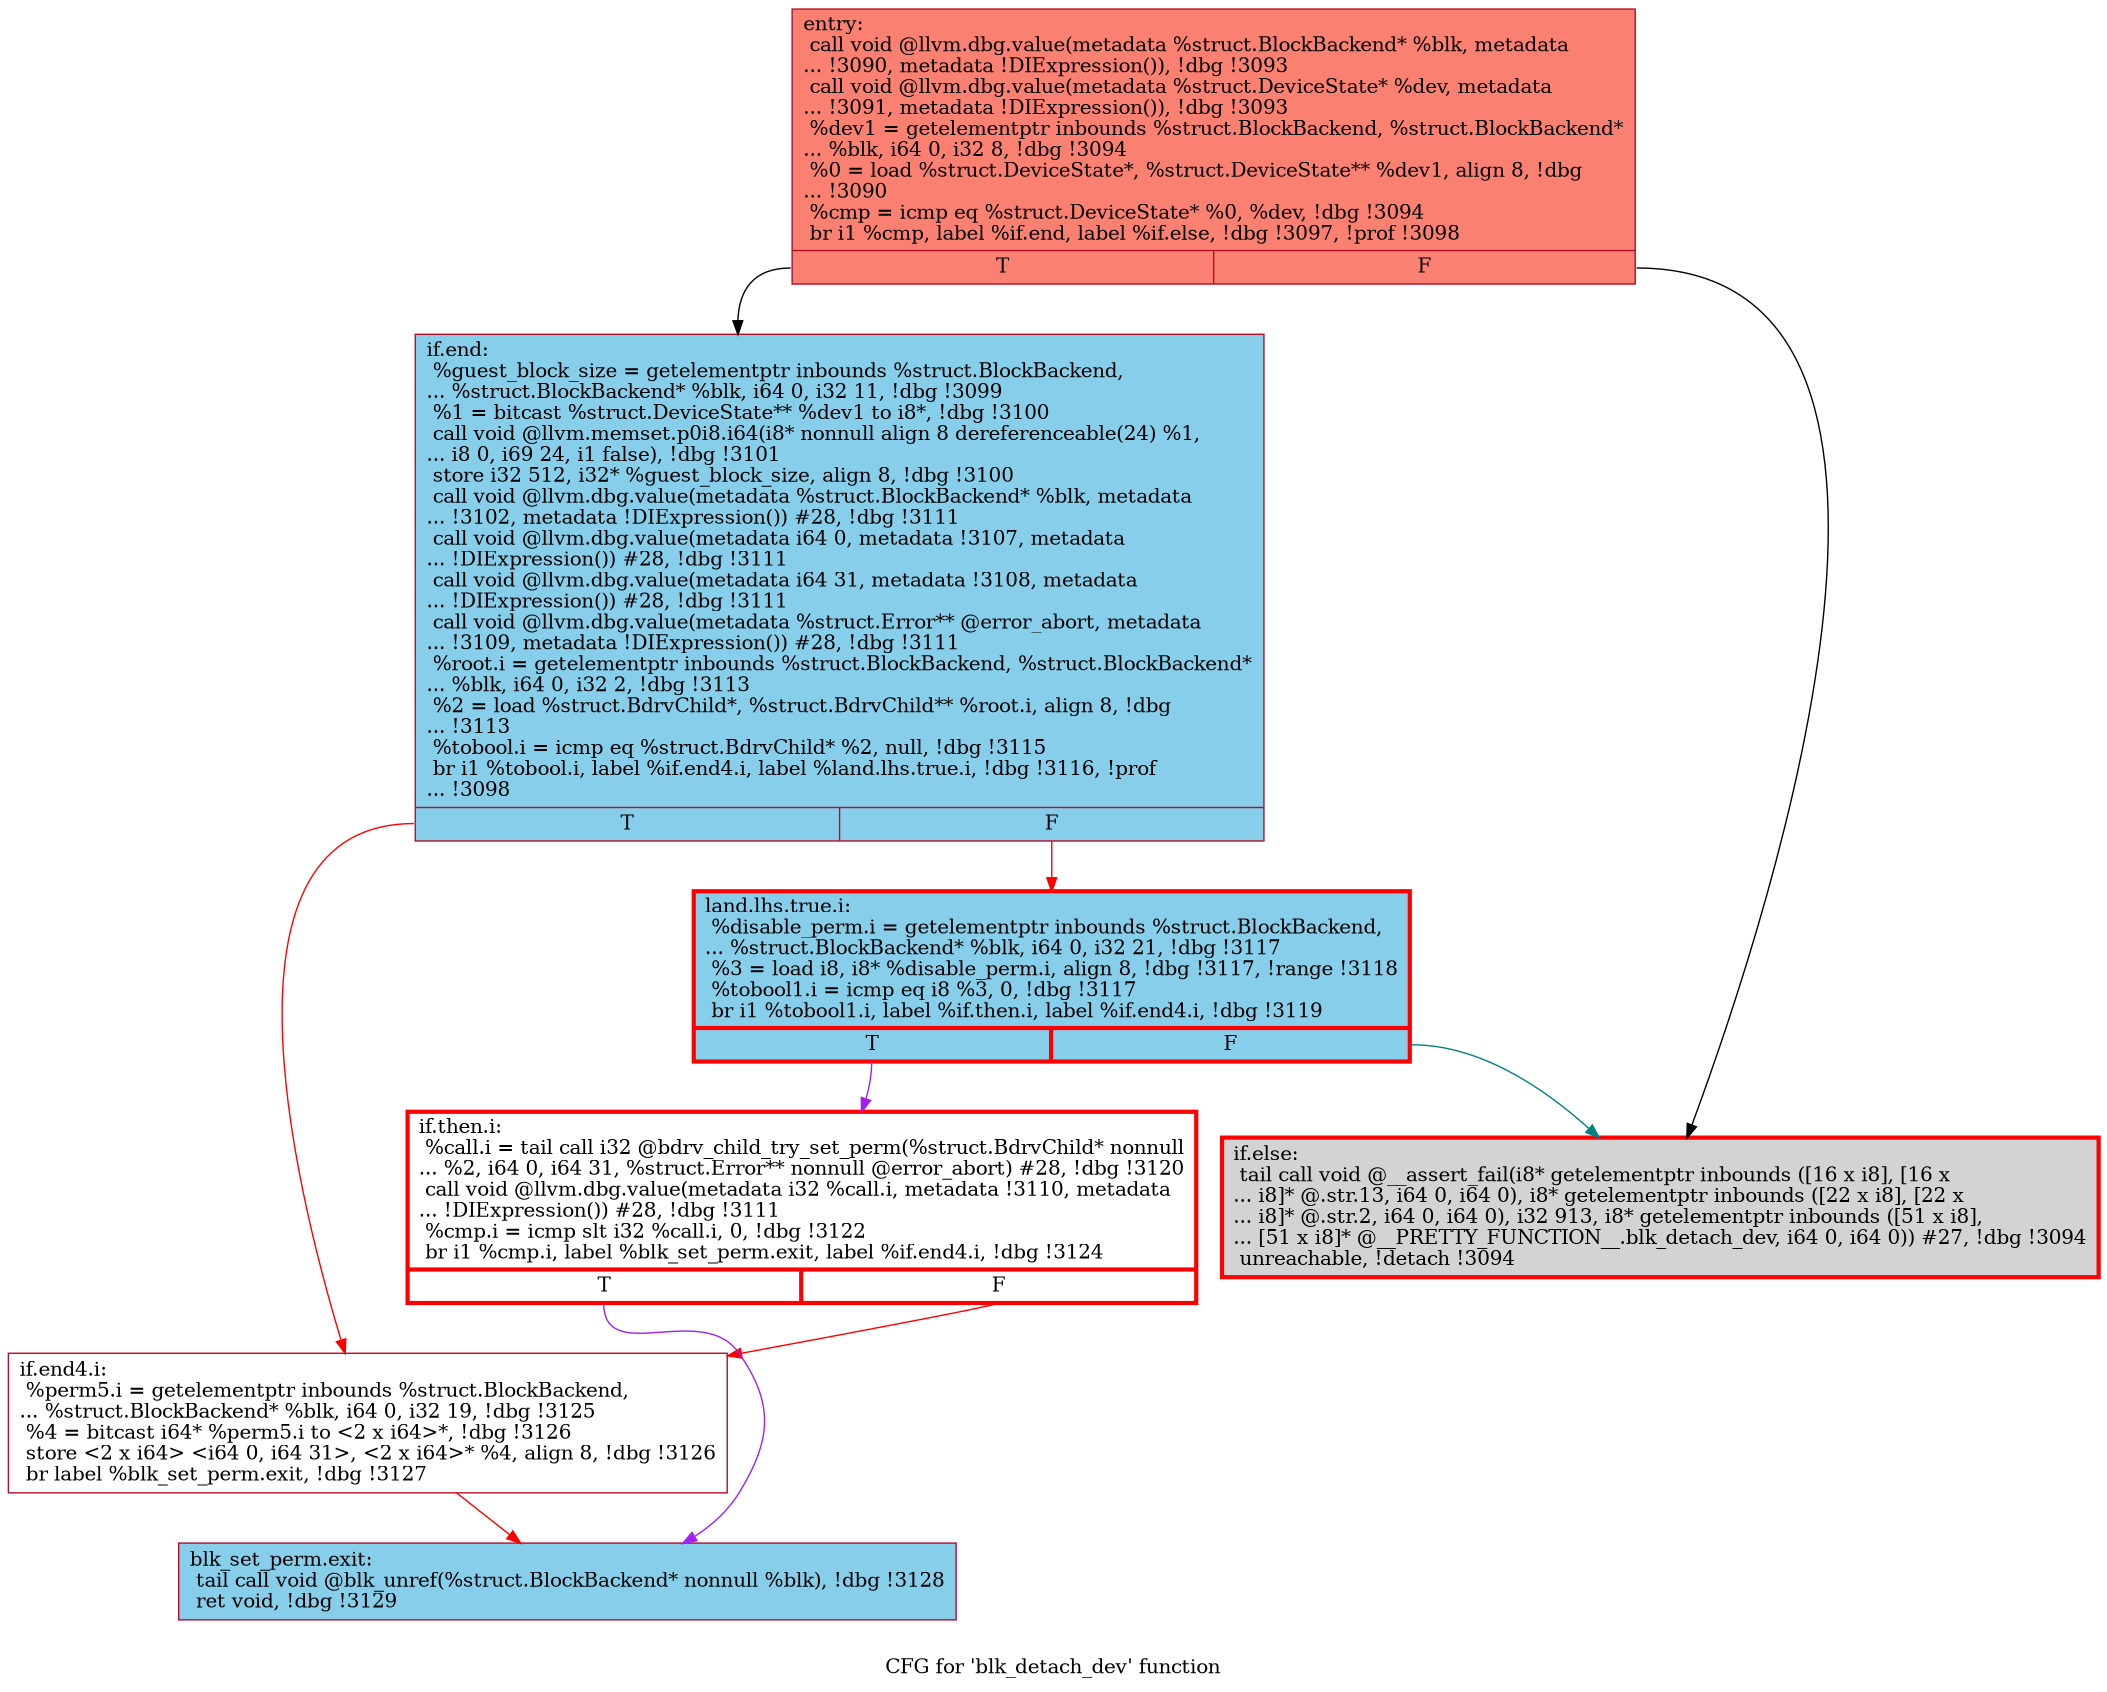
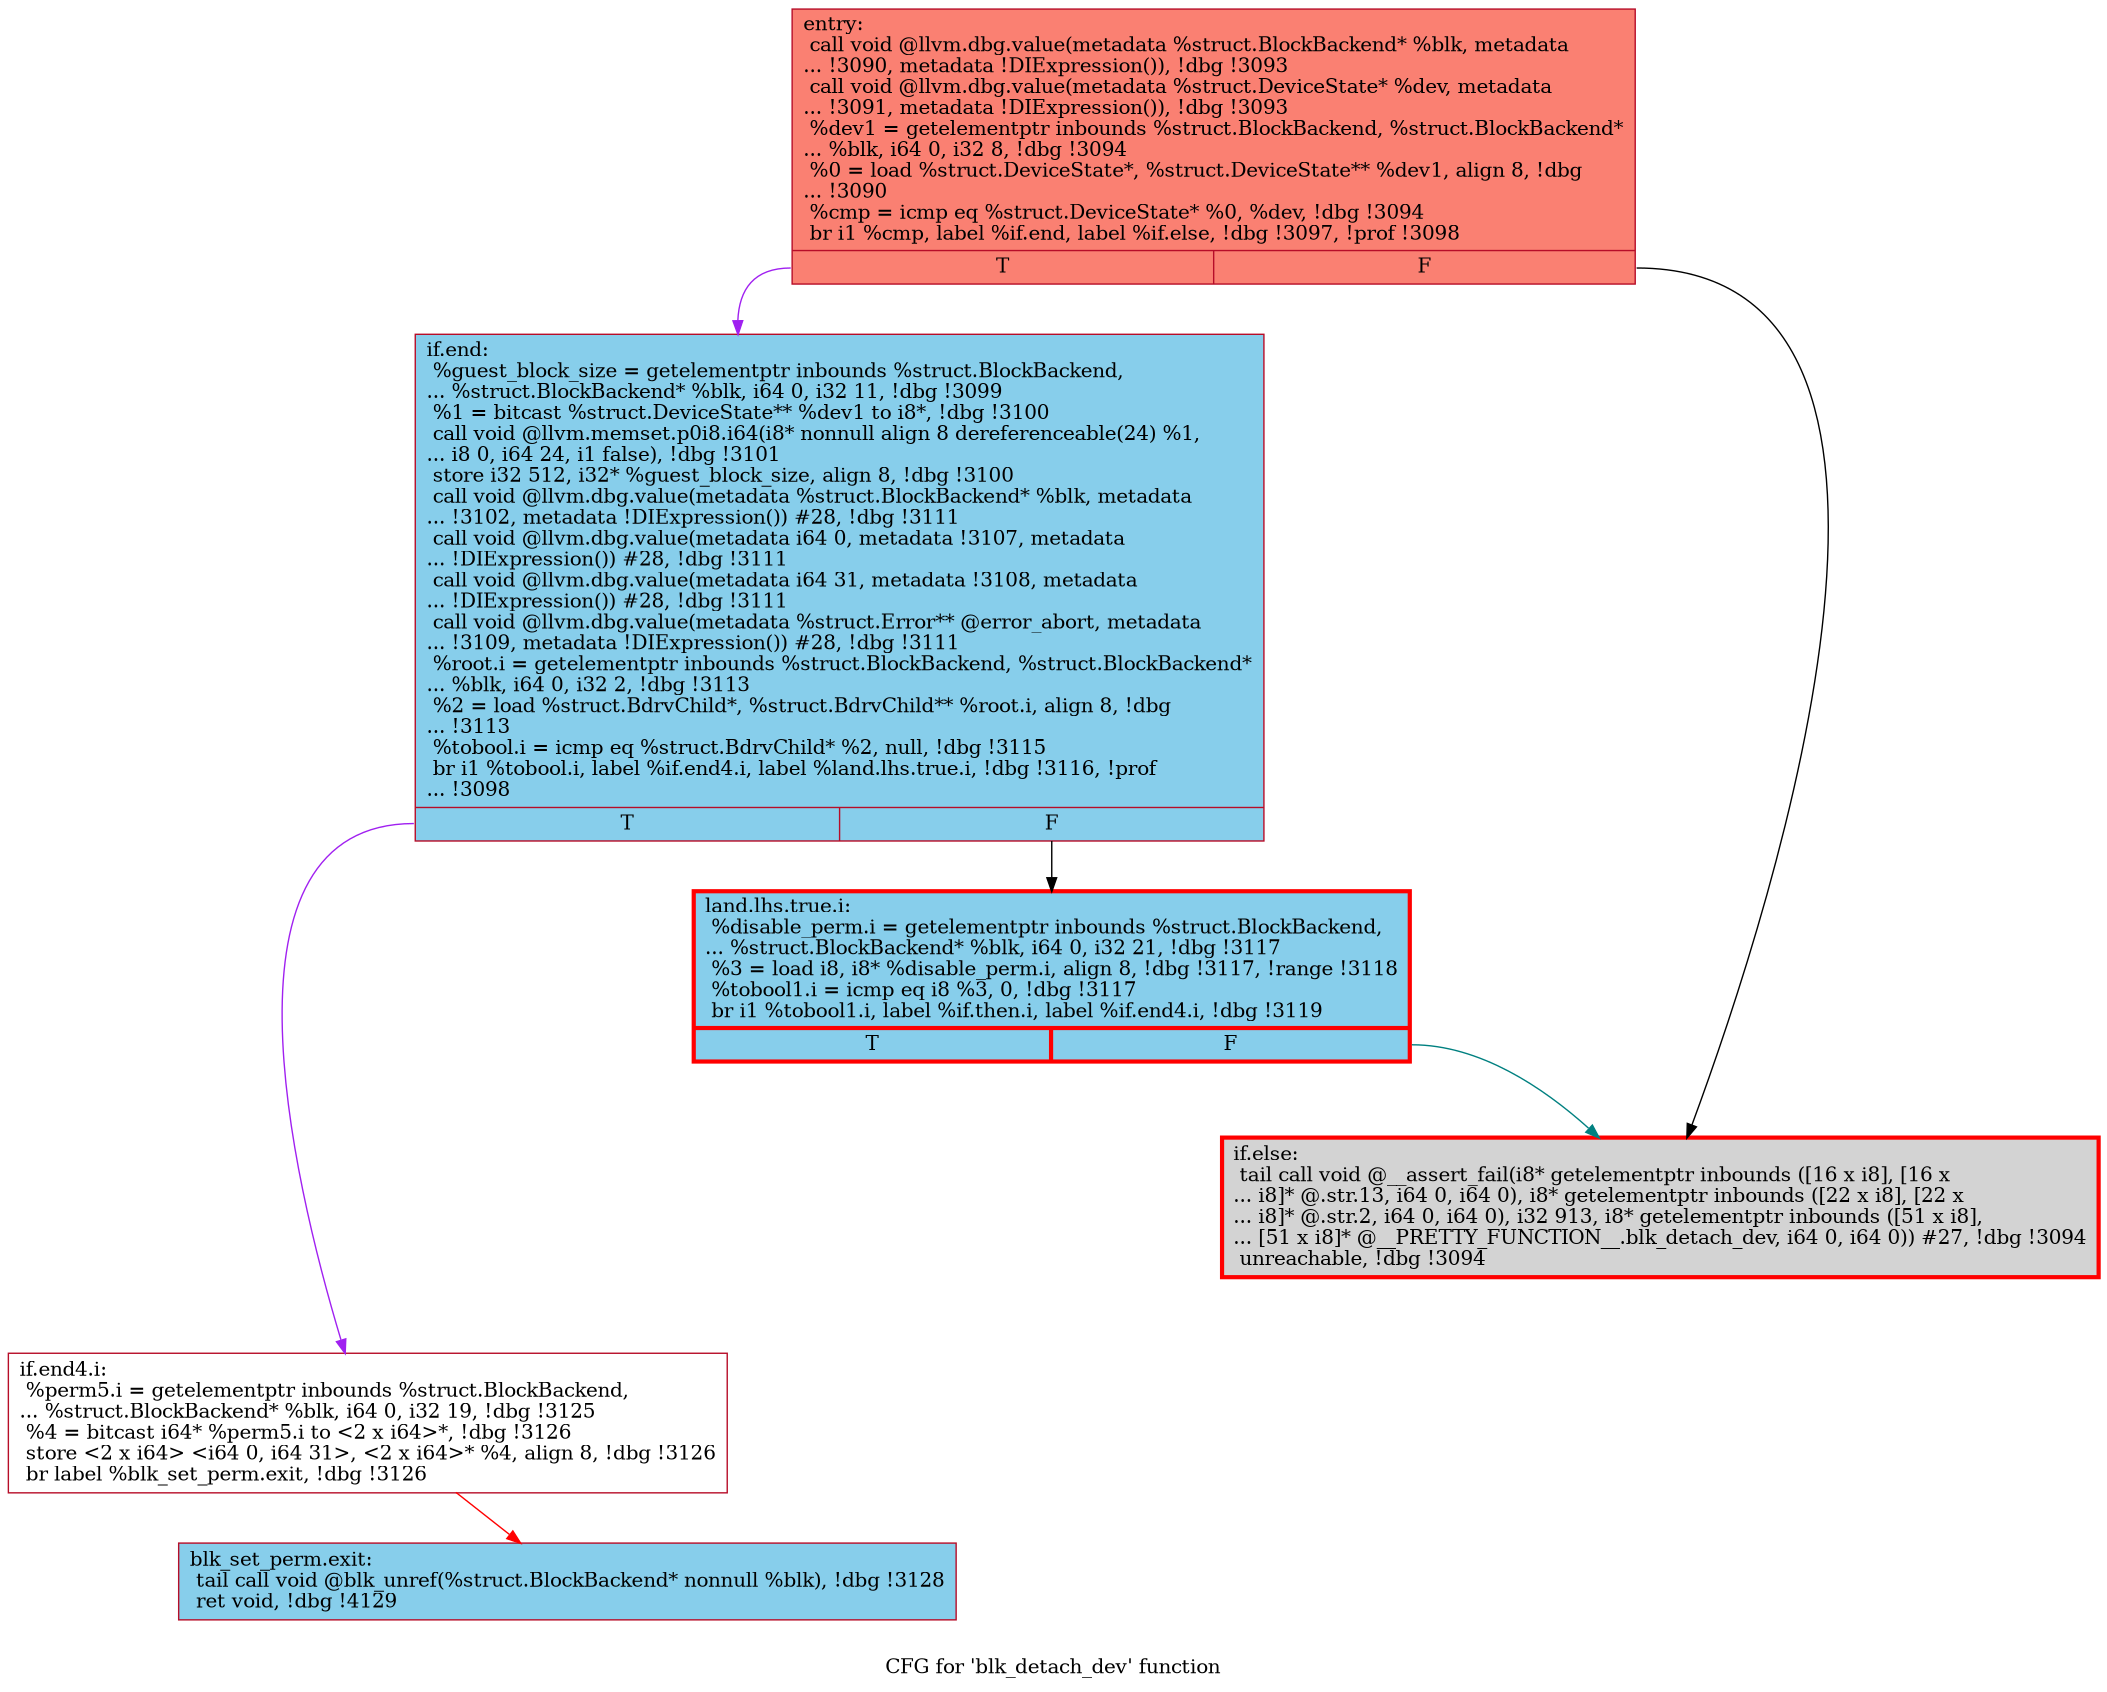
edge "entry:" -> "if.end:": color black -> purple
node "if.end:": text "... i8 0, i69 24, i1 false), !dbg !3101" -> "... i8 0, i64 24, i1 false), !dbg !3101"
edge "if.end:" -> "land.lhs.true.i:": color red -> black
edge "if.end:" -> "if.end4.i:": color red -> purple
node "if.then.i:": removed
node "if.else:": text "unreachable, !detach !3094" -> "unreachable, !dbg !3094"
node "if.end4.i:": text "br label %blk_set_perm.exit, !dbg !3127" -> "br label %blk_set_perm.exit, !dbg !3126"
node "blk_set_perm.exit:": text "ret void, !dbg !3129" -> "ret void, !dbg !4129"
